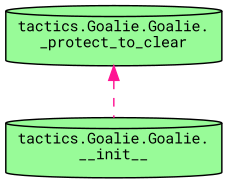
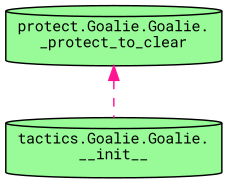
node "tactics.Goalie.Goalie. _protect_to_clear": label "tactics.Goalie.Goalie. _protect_to_clear" -> "protect.Goalie.Goalie. _protect_to_clear"
